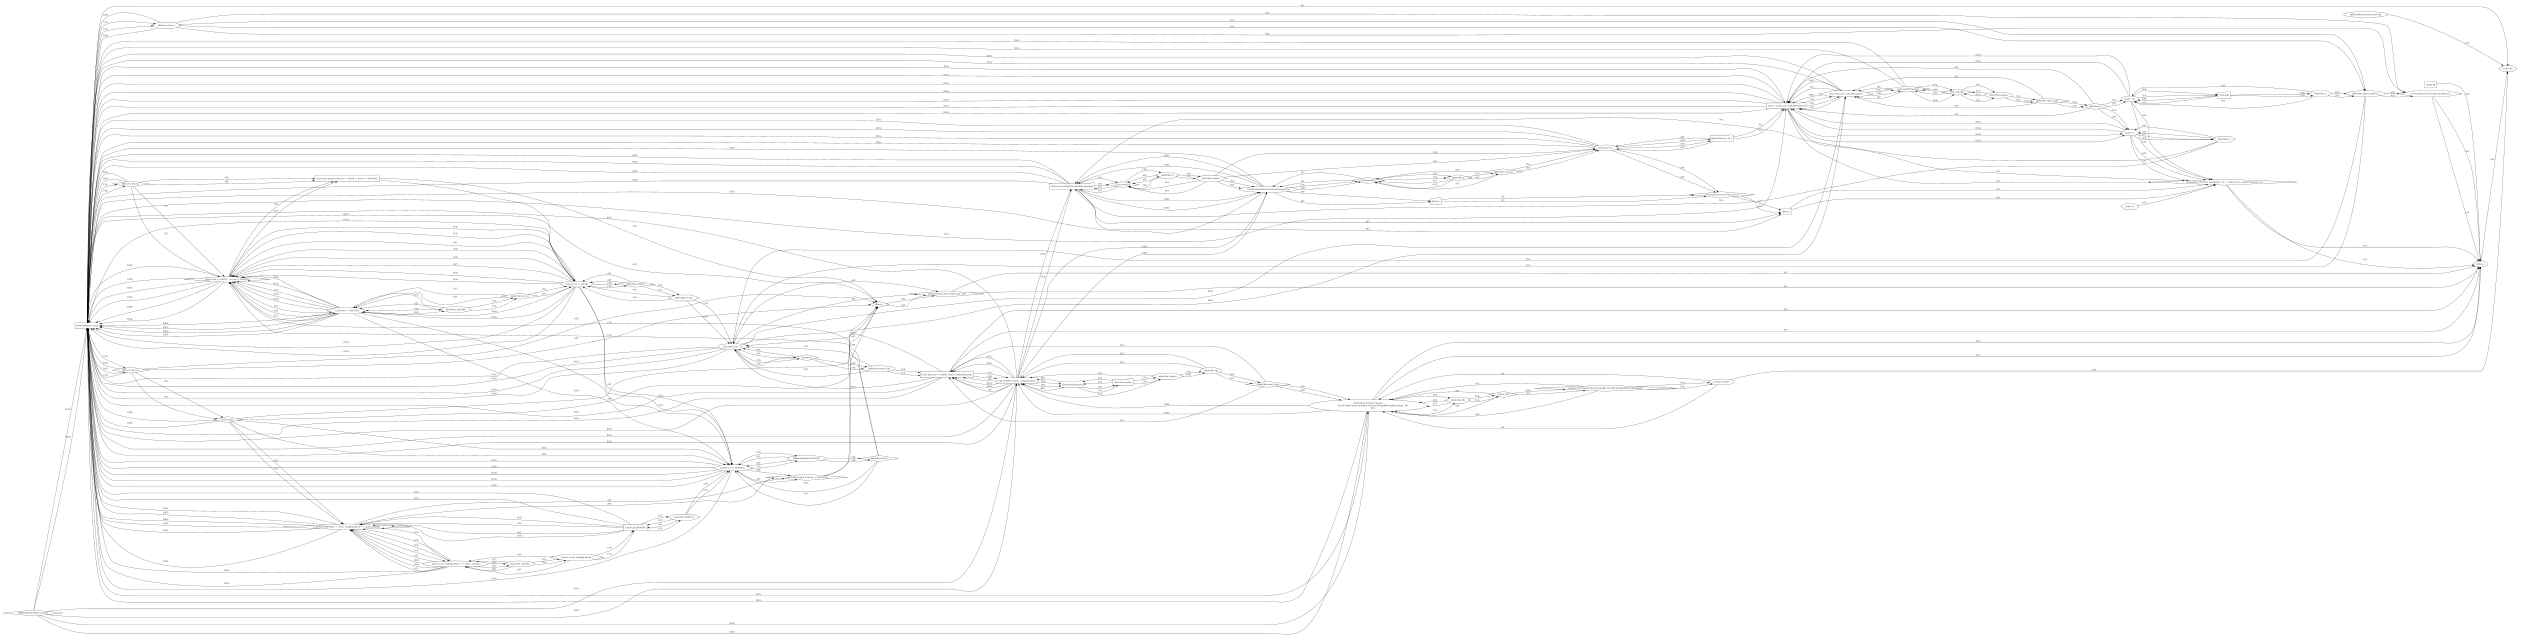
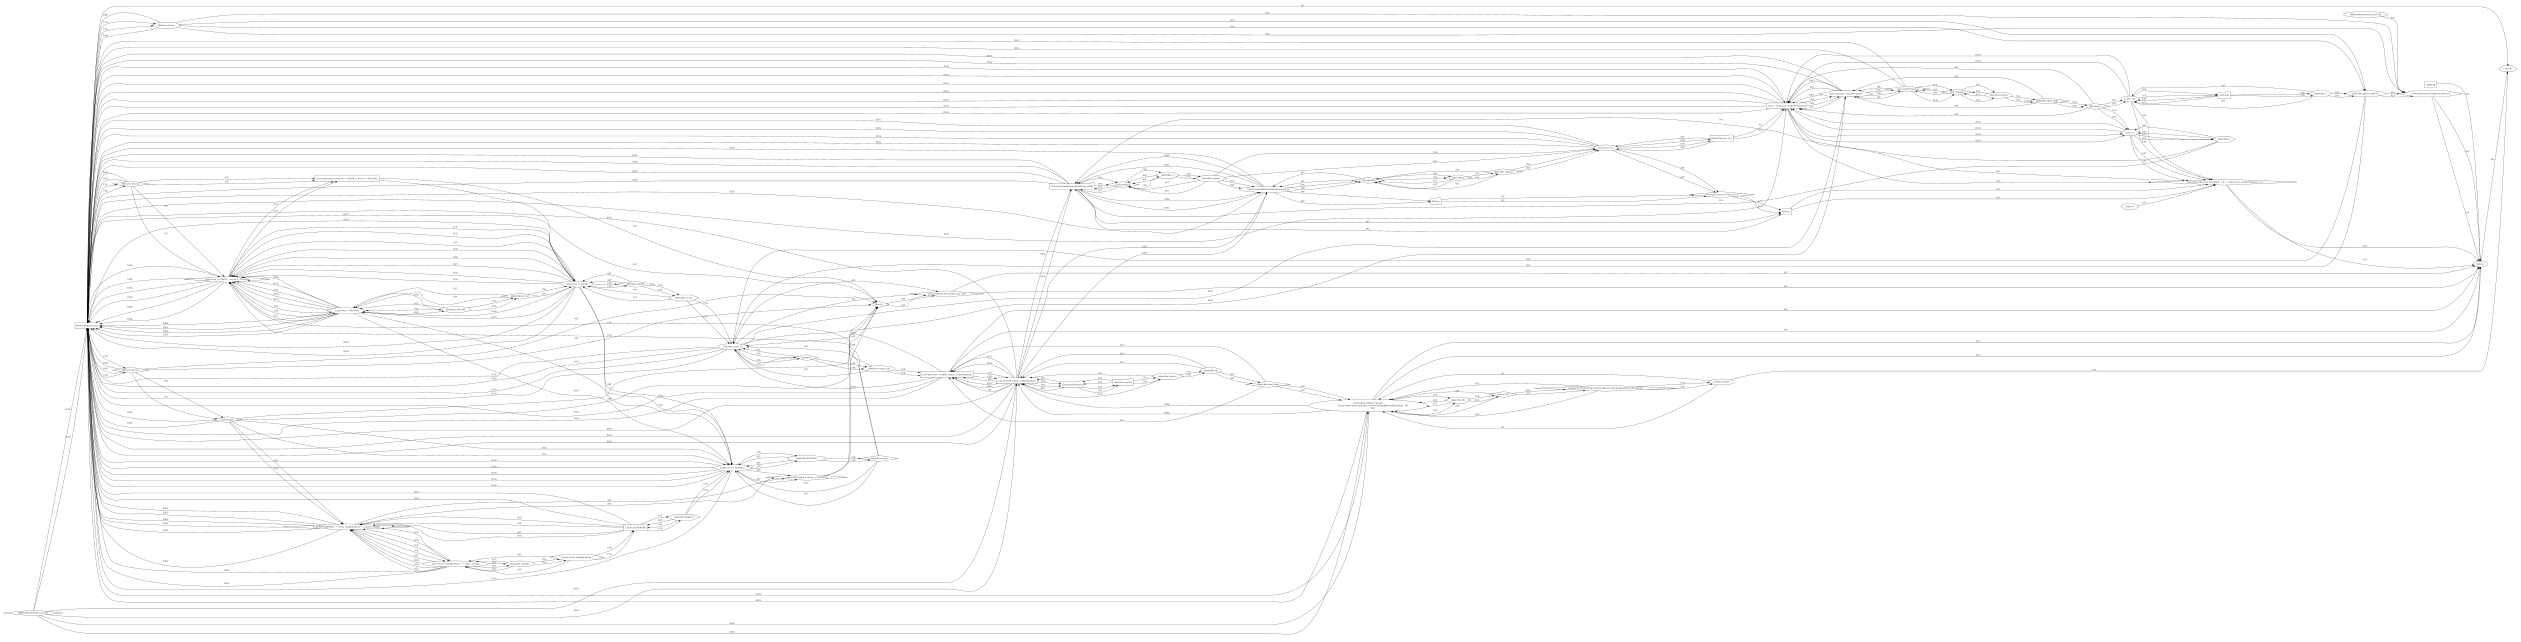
edge "(MethodParameterOut,int fd)" -> "1000100": now "(MethodParameterOut,int fd)" -> "(ControlStructure,if (ignore_events_))"
node "(MethodReturn,ENODEV)": label "(MethodReturn,ENODEV)" -> "(Identifier,ENODEV)"
